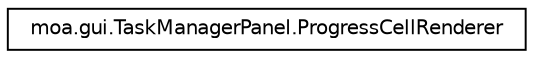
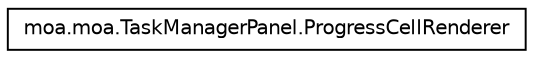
node "moa.gui.TaskManagerPanel.ProgressCellRenderer": label "moa.gui.TaskManagerPanel.ProgressCellRenderer" -> "moa.moa.TaskManagerPanel.ProgressCellRenderer"
